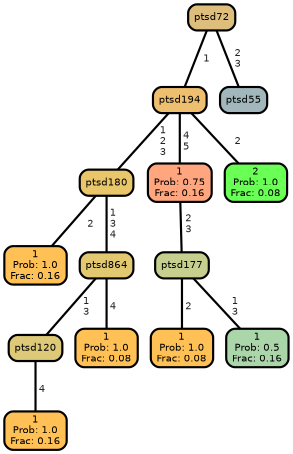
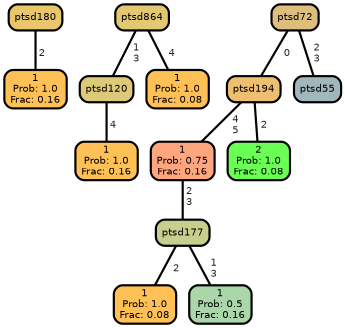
edge "ptsd72" -- "ptsd194": label " 1" -> " 0"
edge "ptsd194" -- "ptsd180": removed, label "1 2 3"
edge "ptsd180" -- "ptsd864": removed, label "1 3 4"
